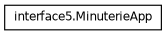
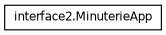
node "interface5.MinuterieApp": label "interface5.MinuterieApp" -> "interface2.MinuterieApp"
